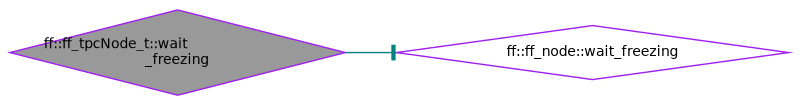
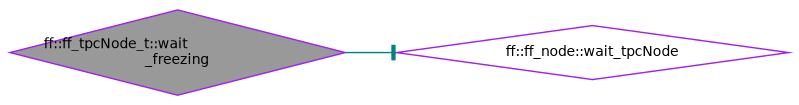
node "ff::ff_node::wait_freezing": label "ff::ff_node::wait_freezing" -> "ff::ff_node::wait_tpcNode"
